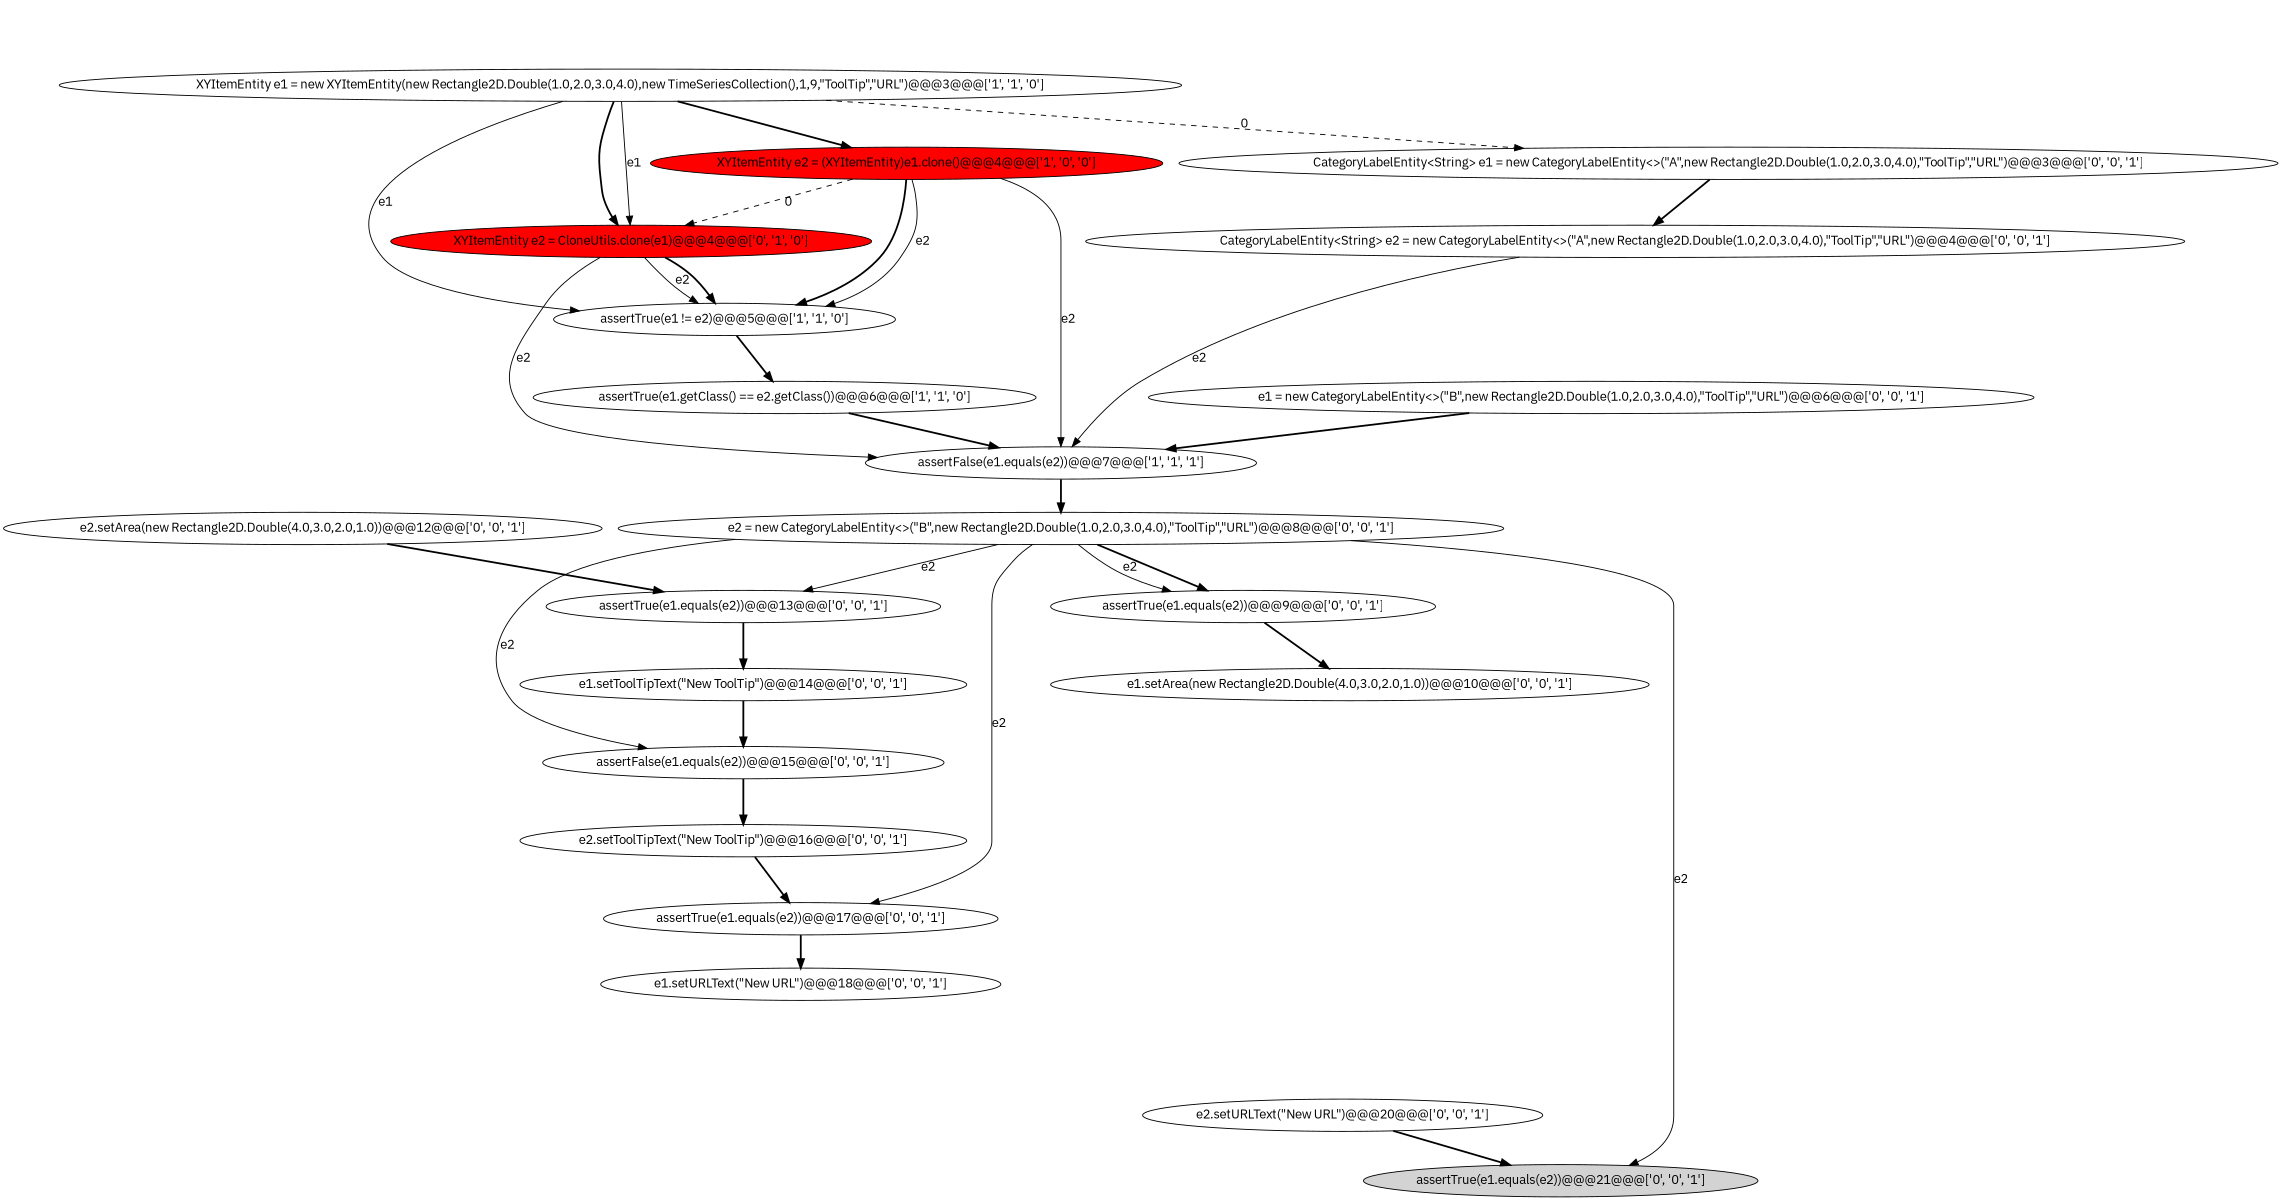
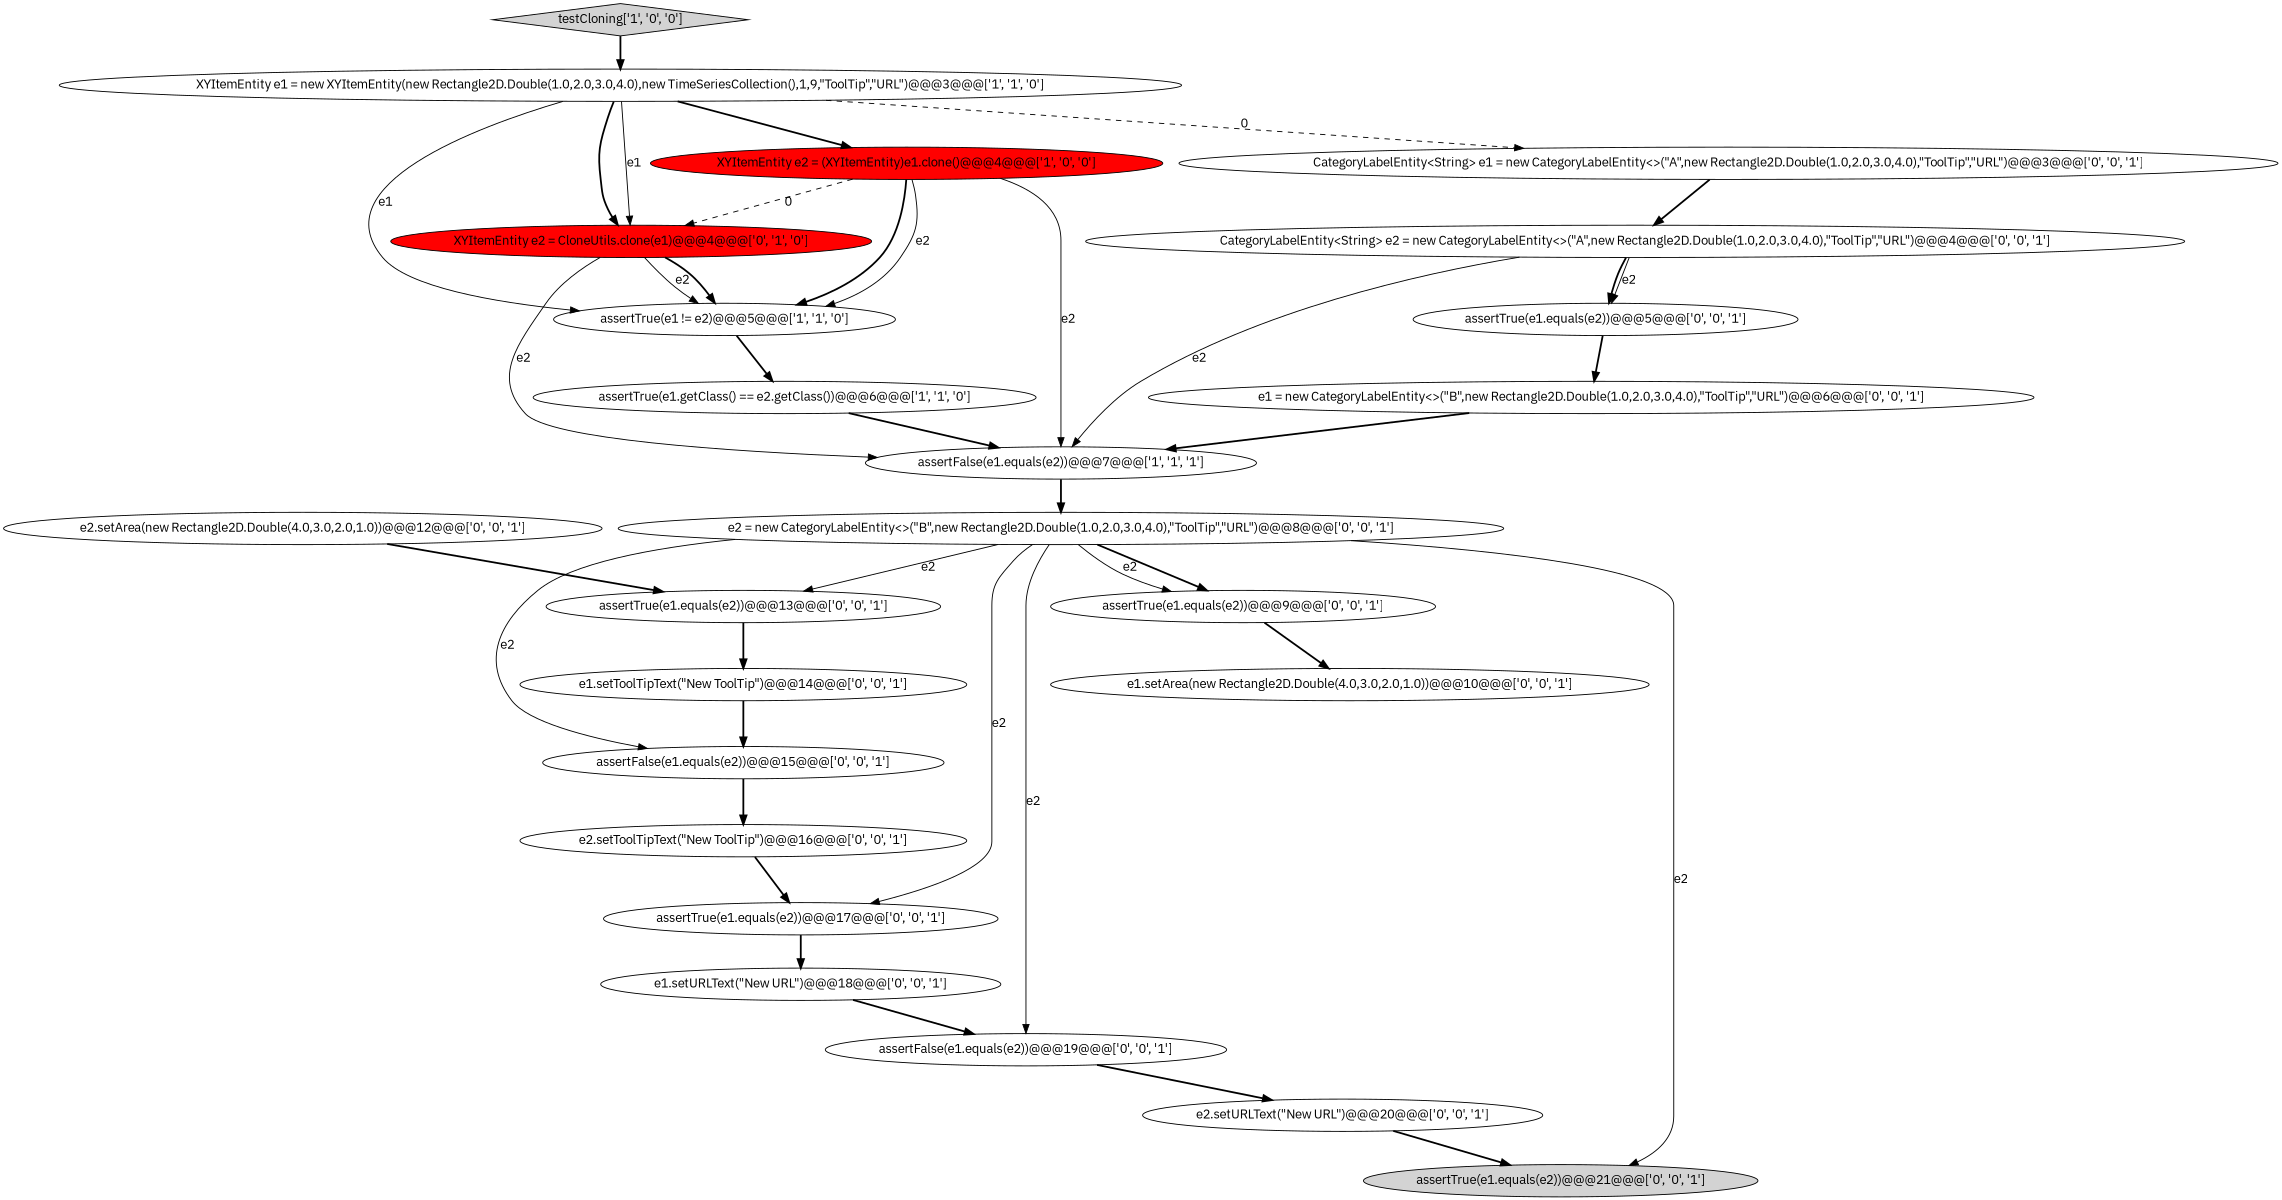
node "testCloning['1', '0', '0']": added
node "assertTrue(e1.equals(e2))@@@5@@@['0', '0', '1']": added
node "assertFalse(e1.equals(e2))@@@19@@@['0', '0', '1']": added
